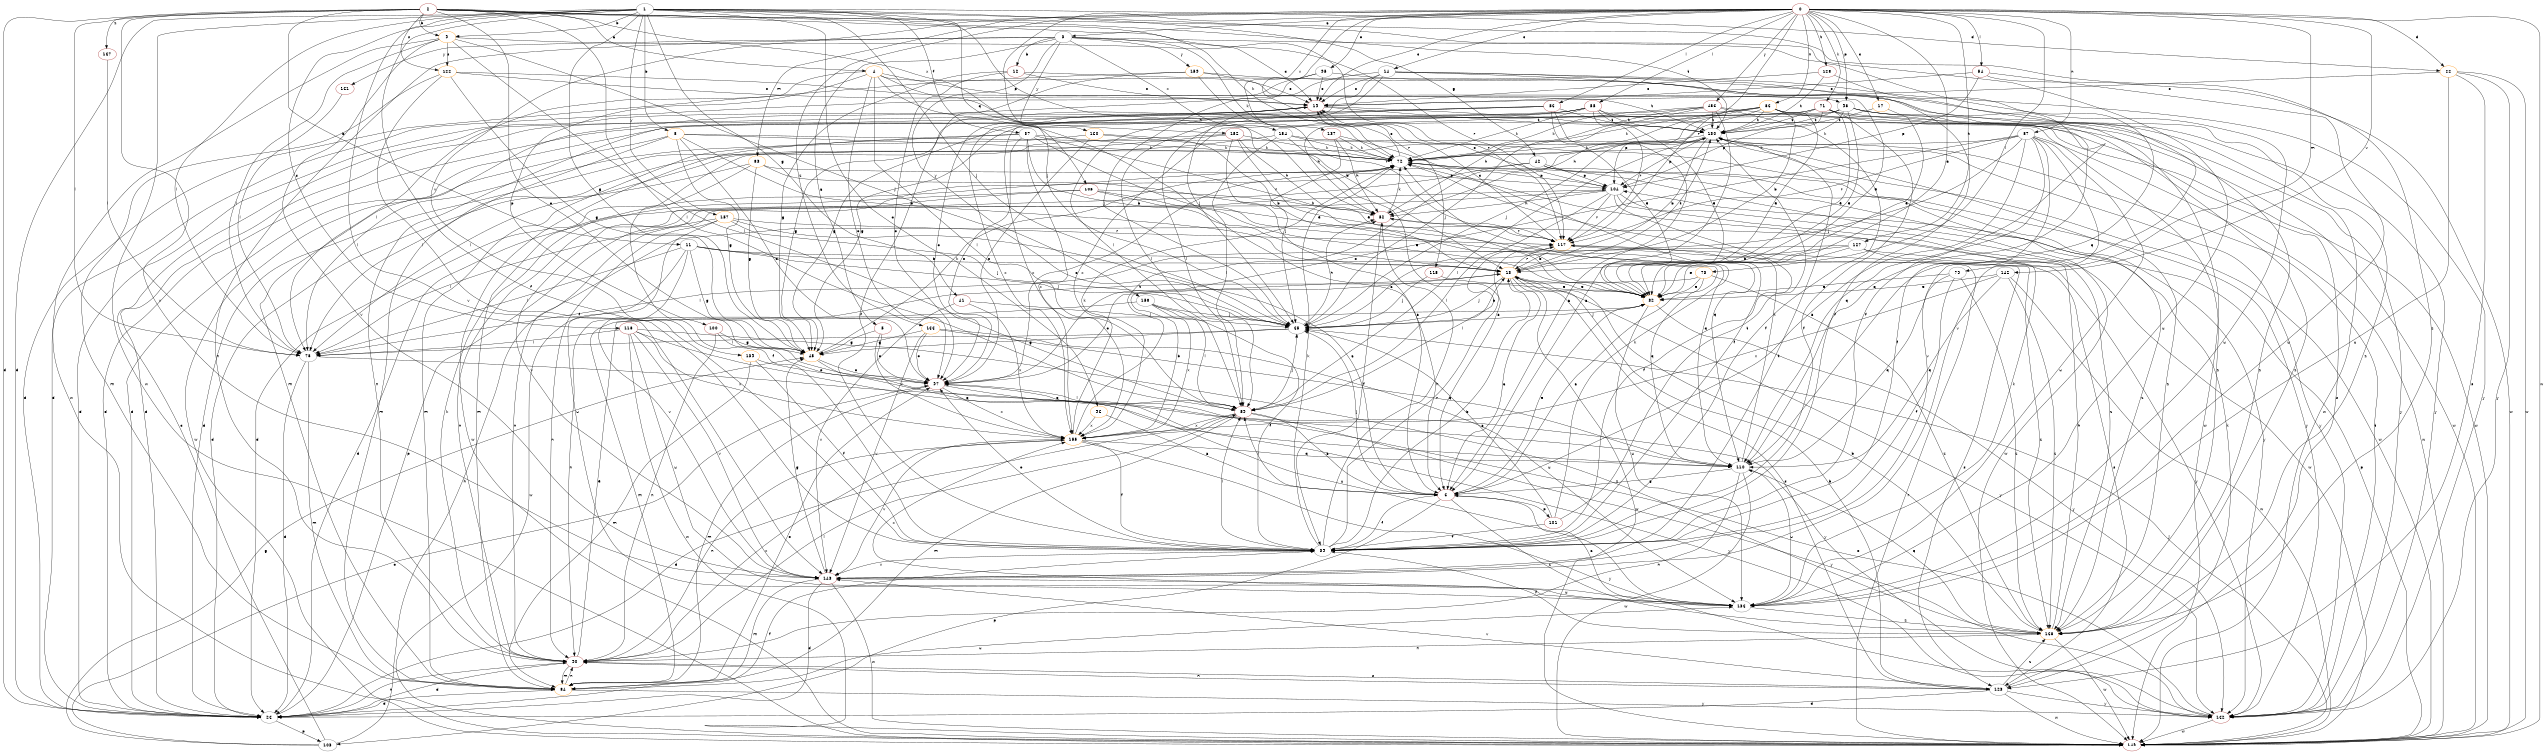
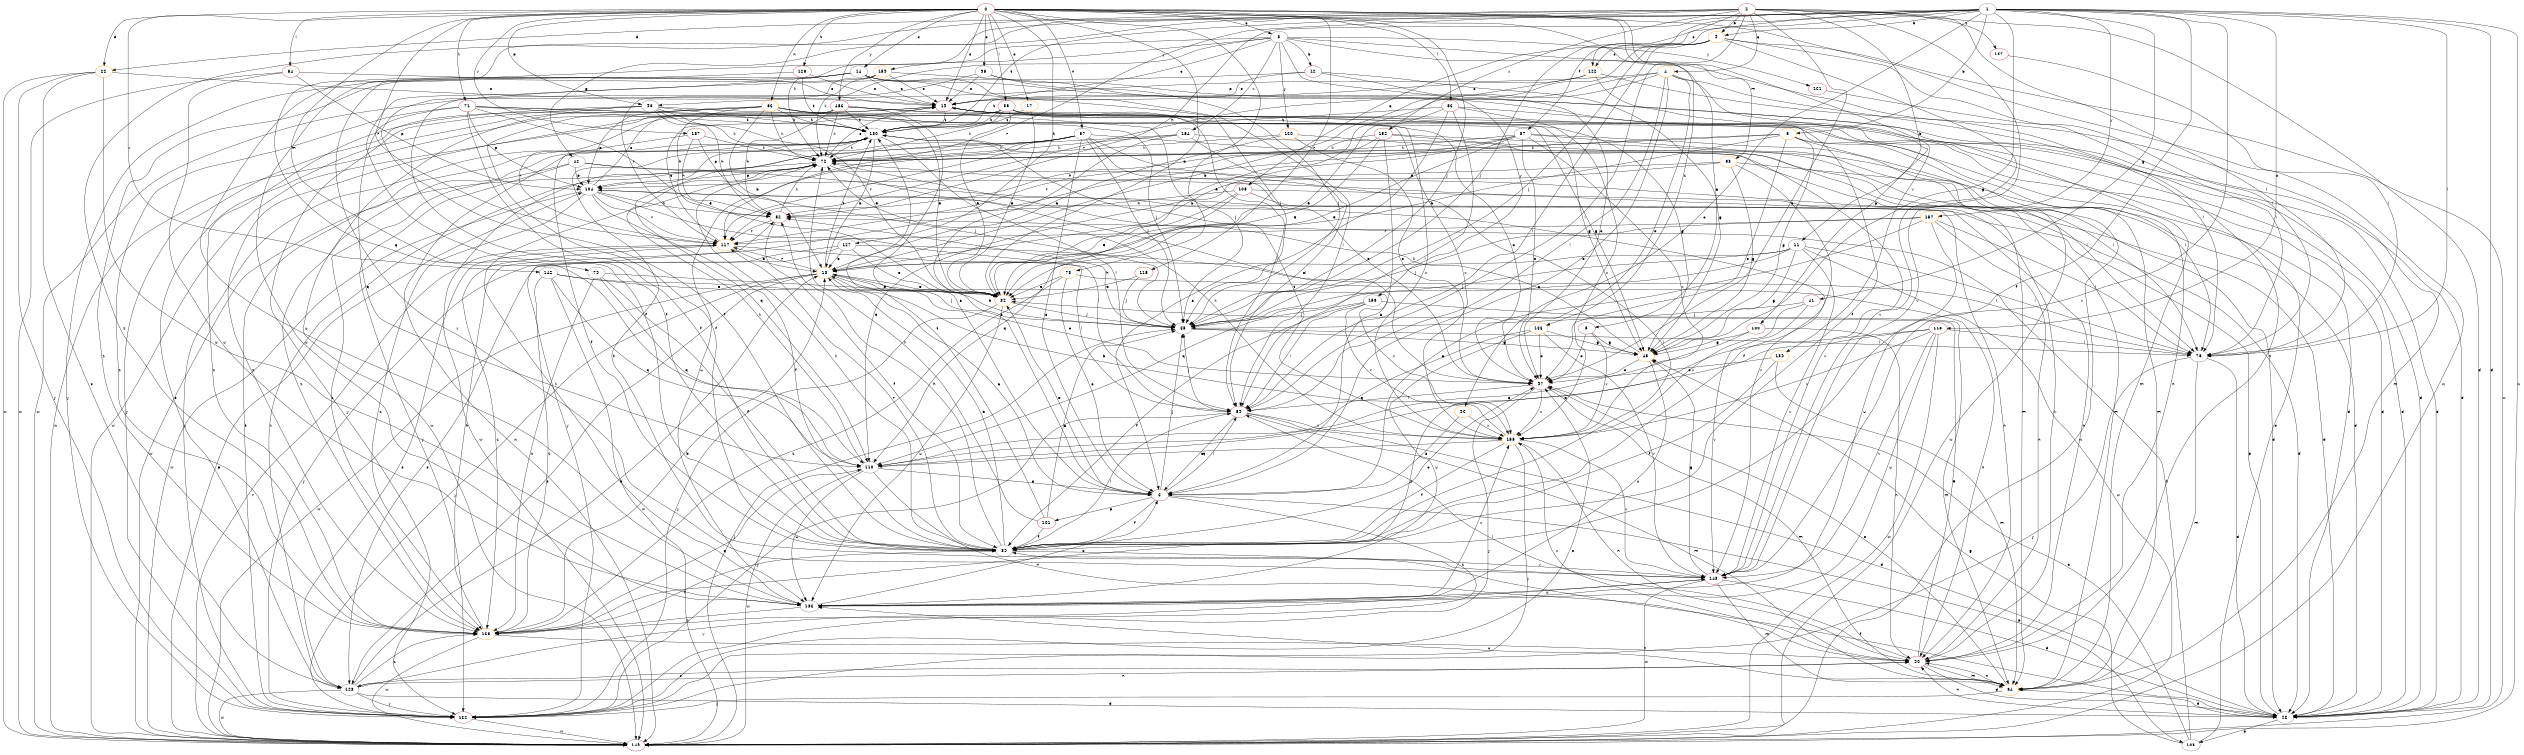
edge "122" -> "45": removed, label "g"
edge "87" -> "39": label "f" -> "i"
